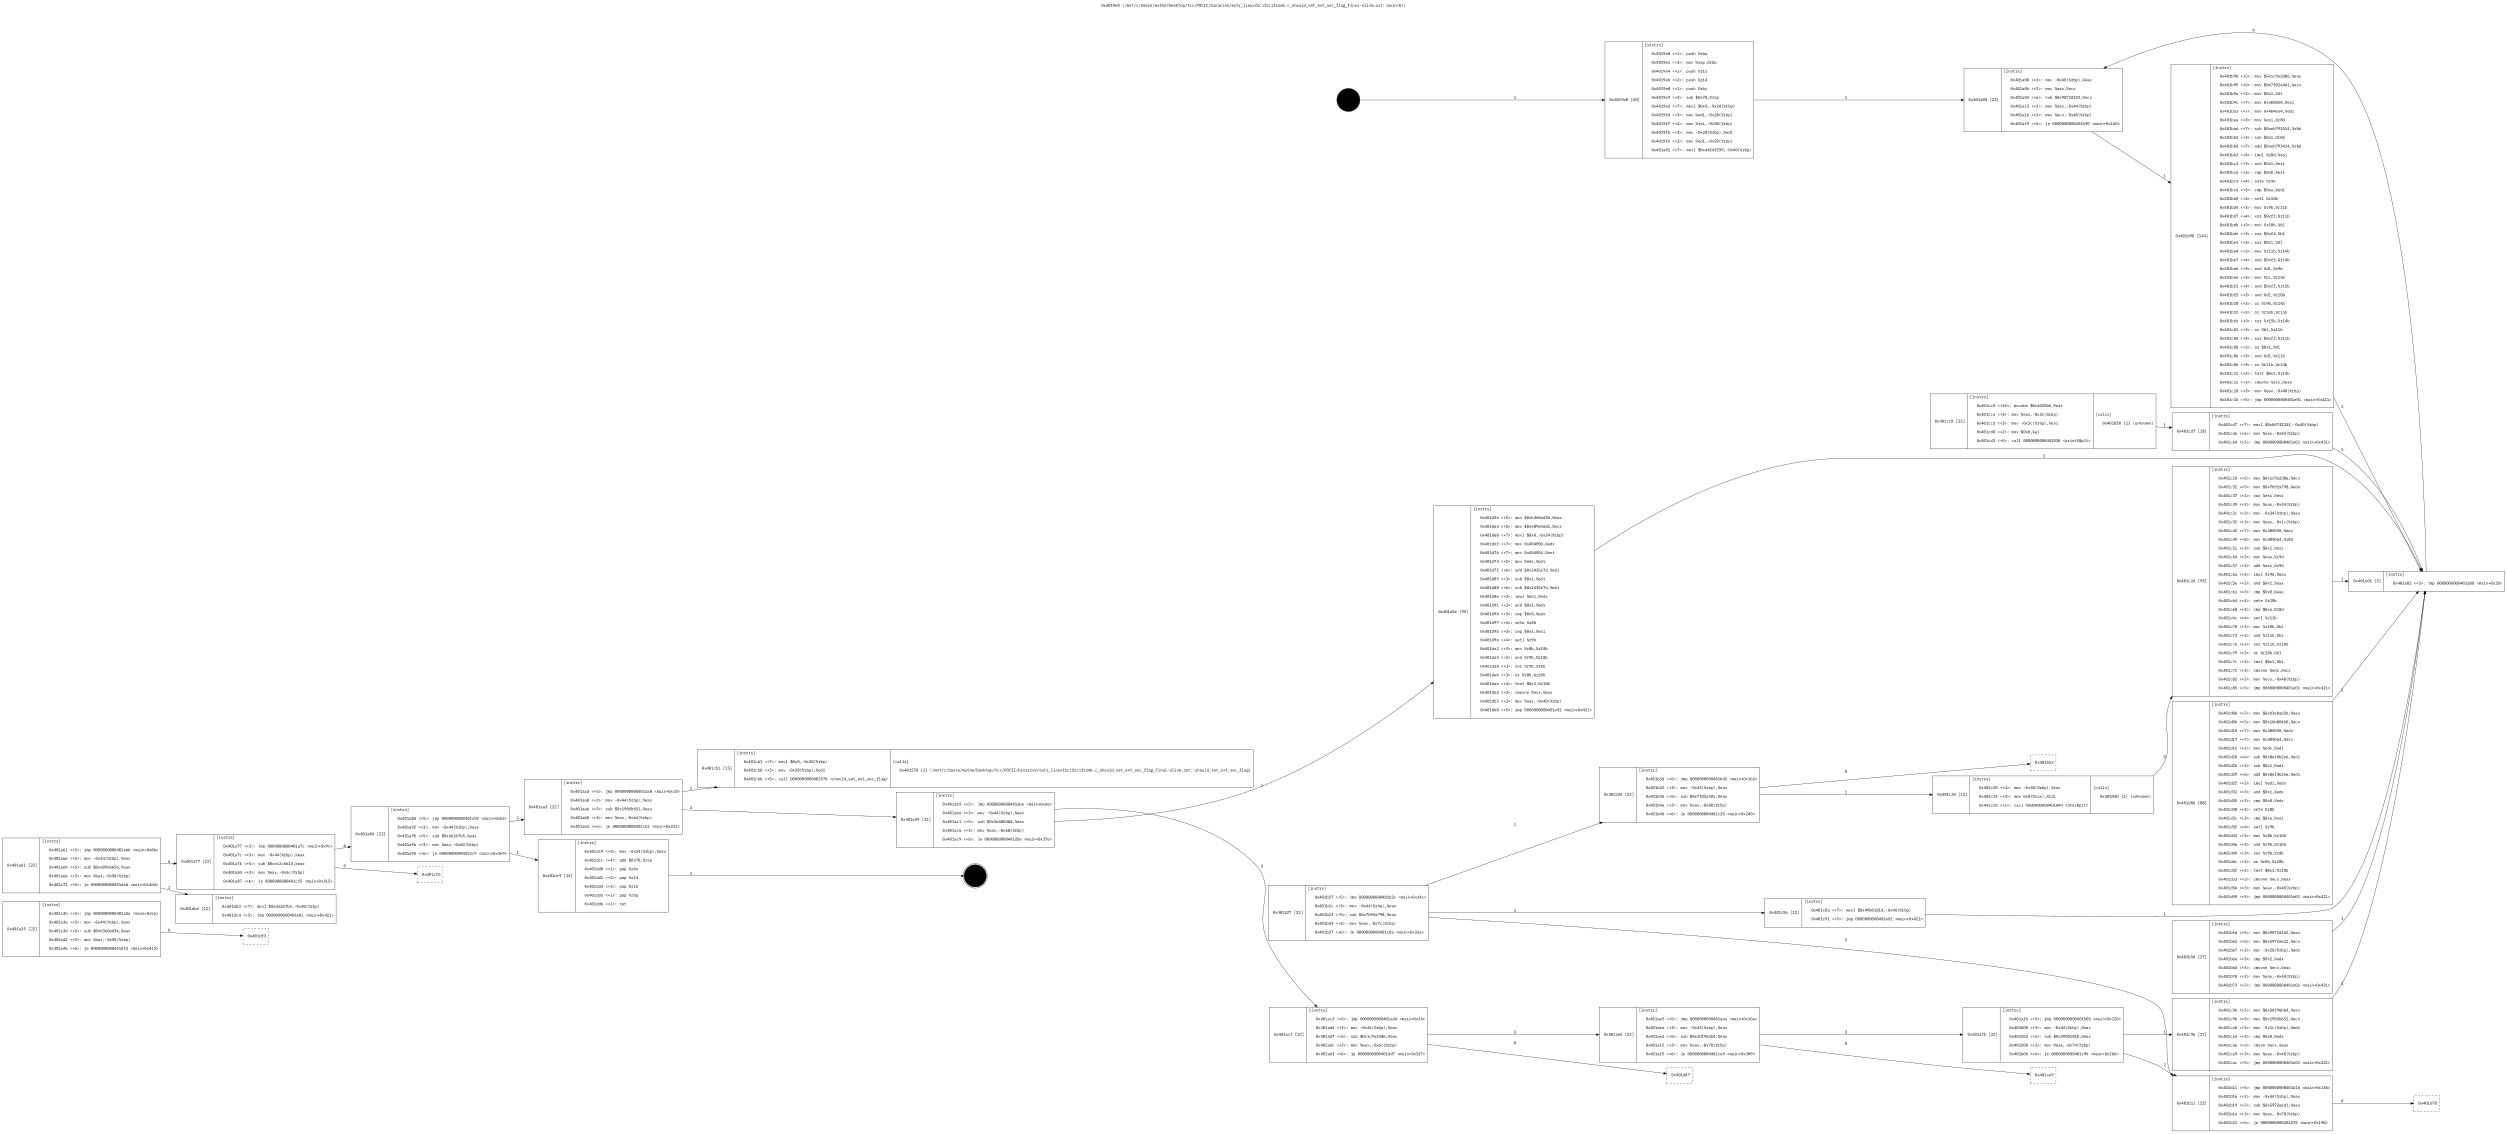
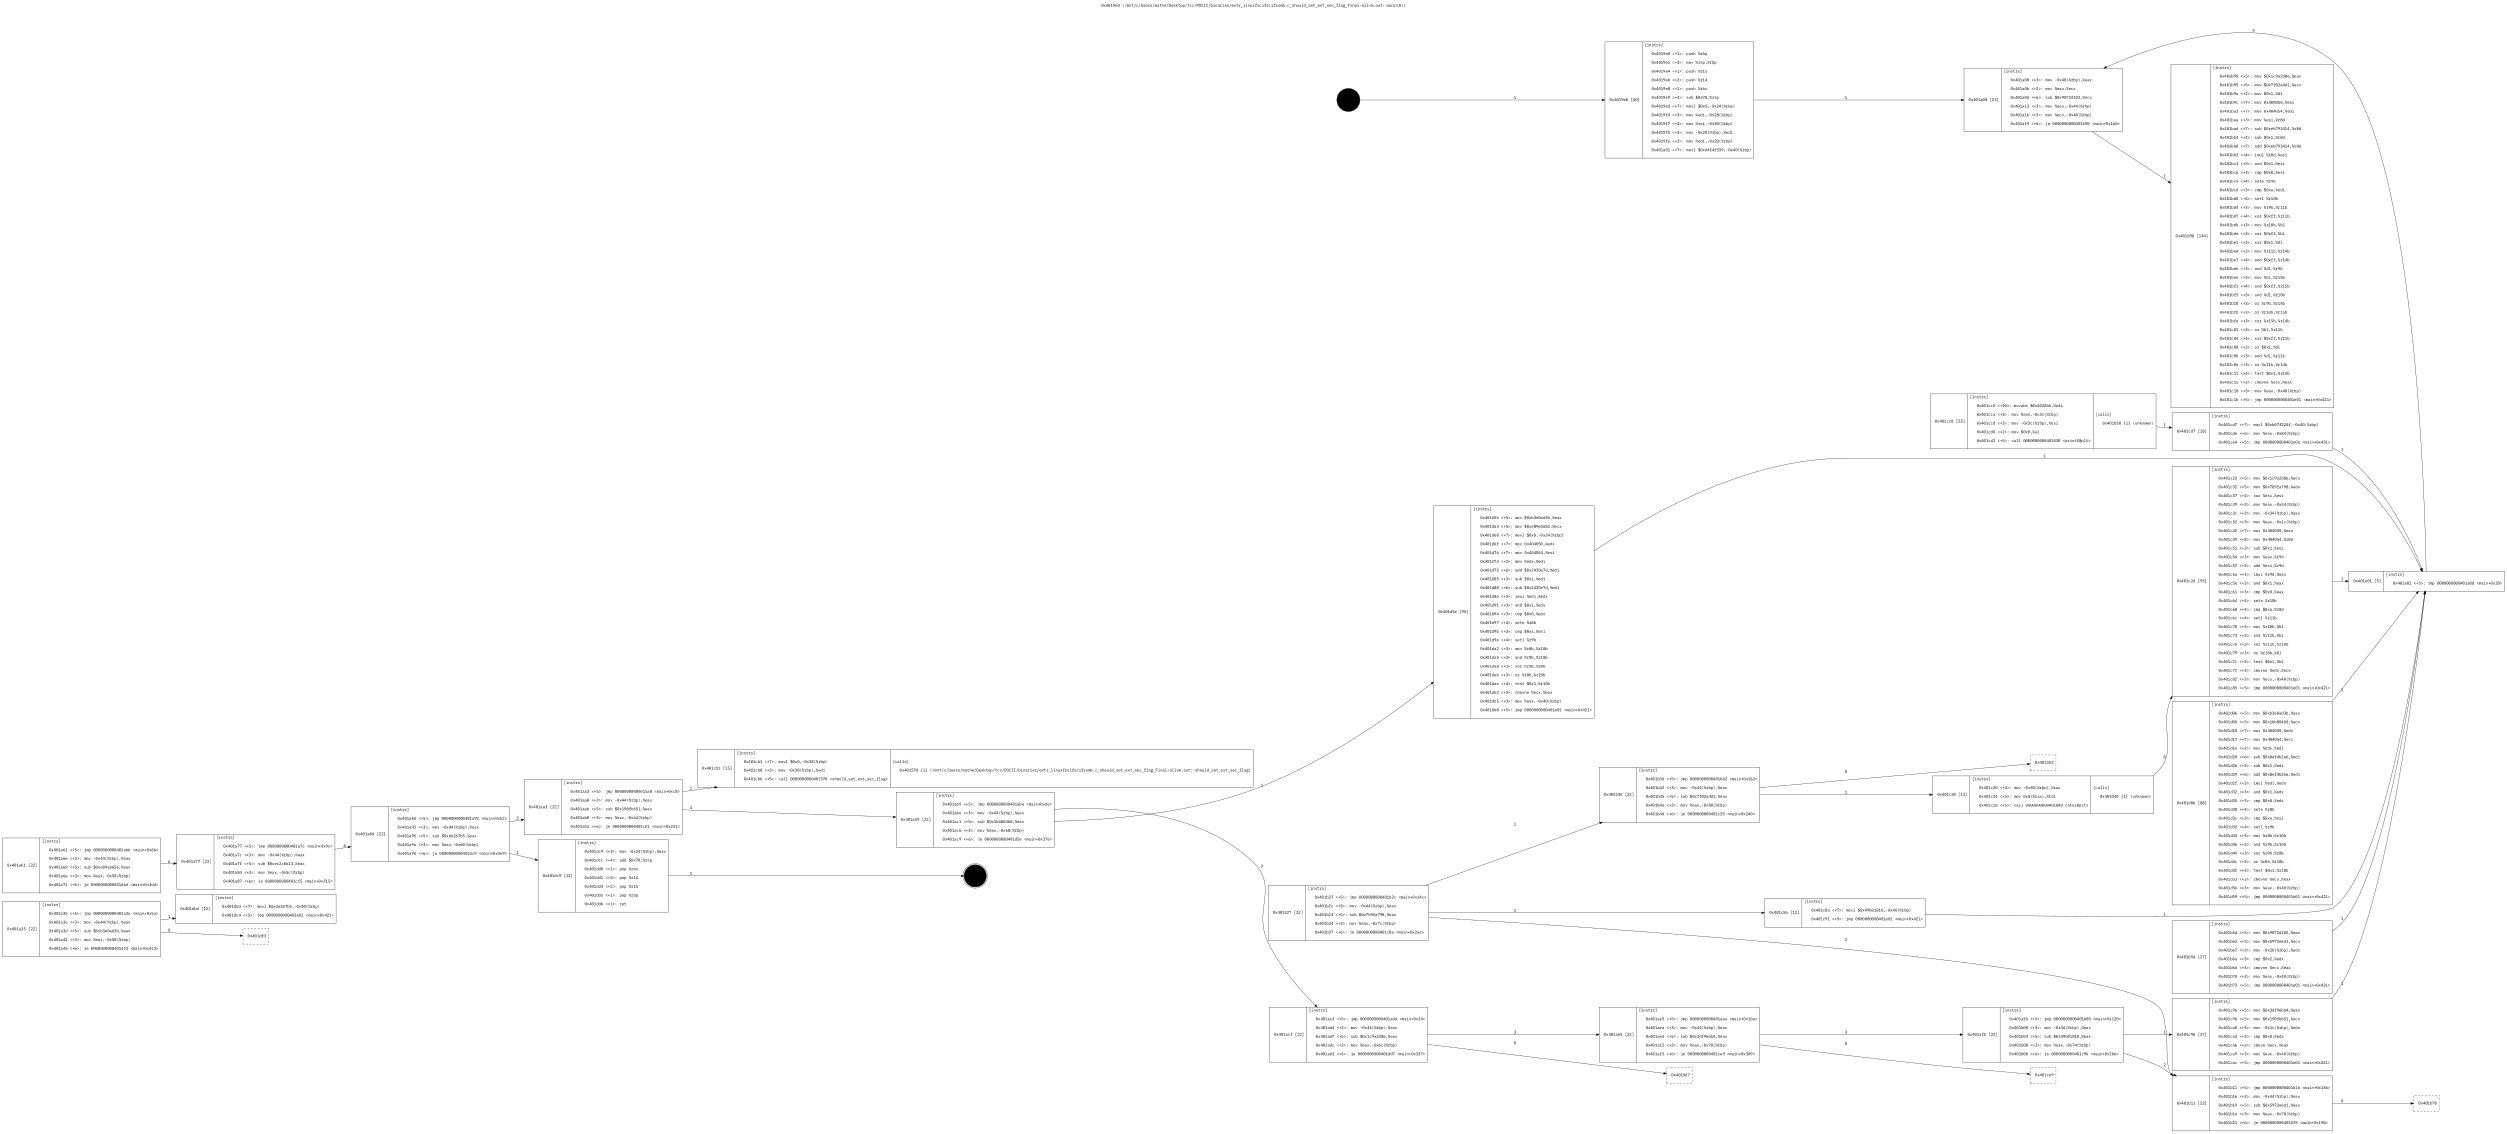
edge "0x401b90 [144]" -> "0x401e01 [5]": removed, label "1"
node "0x401cf5": removed
edge "0x401a61 [22]" -> "0x401dbd [12]": now "0x401a35 [22]" -> "0x401dbd [12]"
